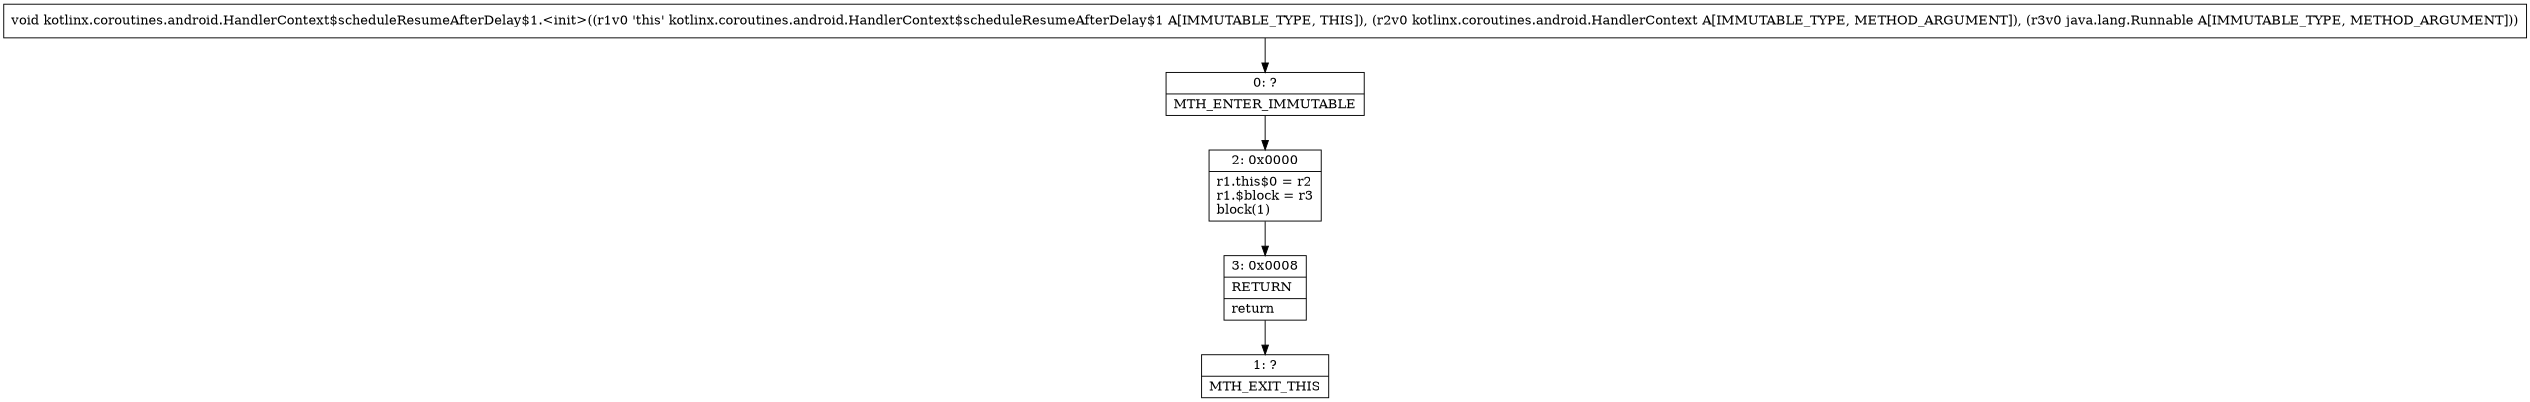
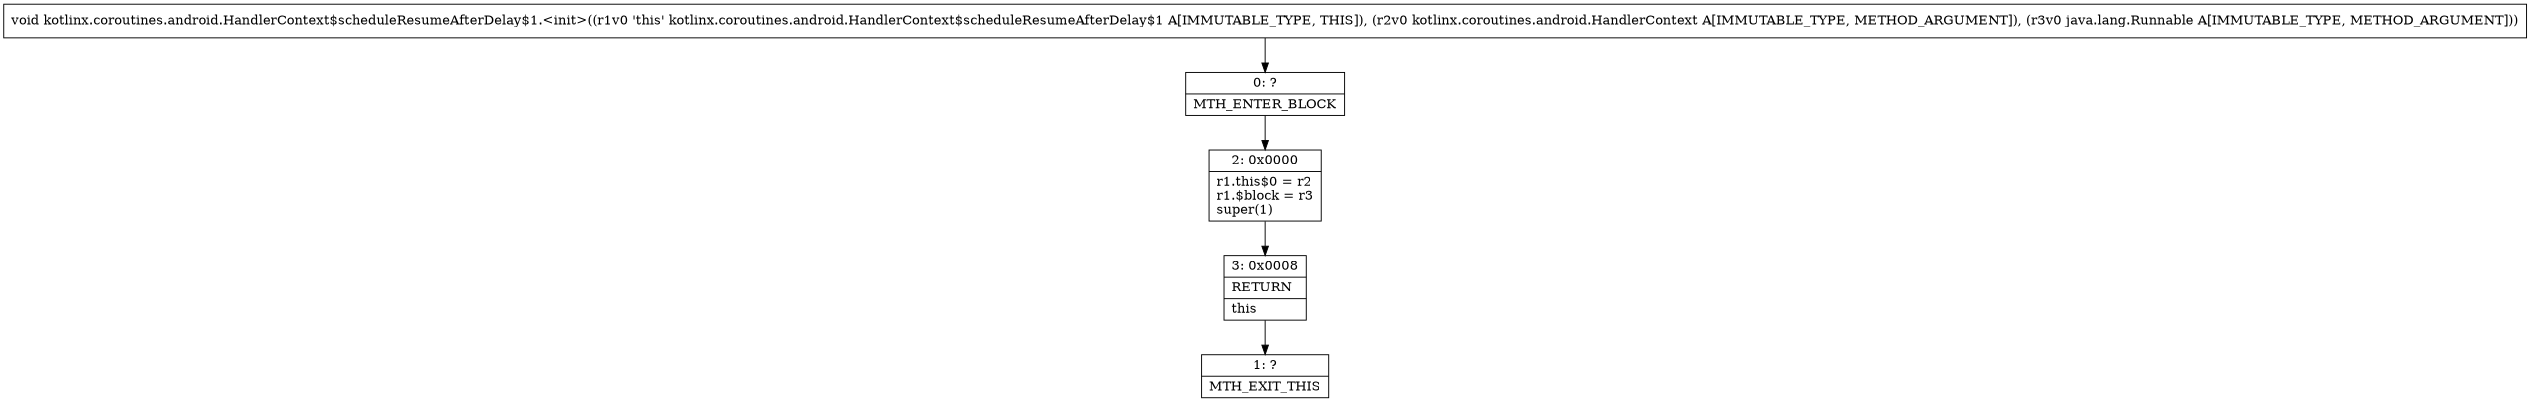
node "0: ?": text "MTH_ENTER_IMMUTABLE" -> "MTH_ENTER_BLOCK"
node "2: 0x0000": text "block(1)" -> "super(1)"
node "3: 0x0008": text "return" -> "this"
